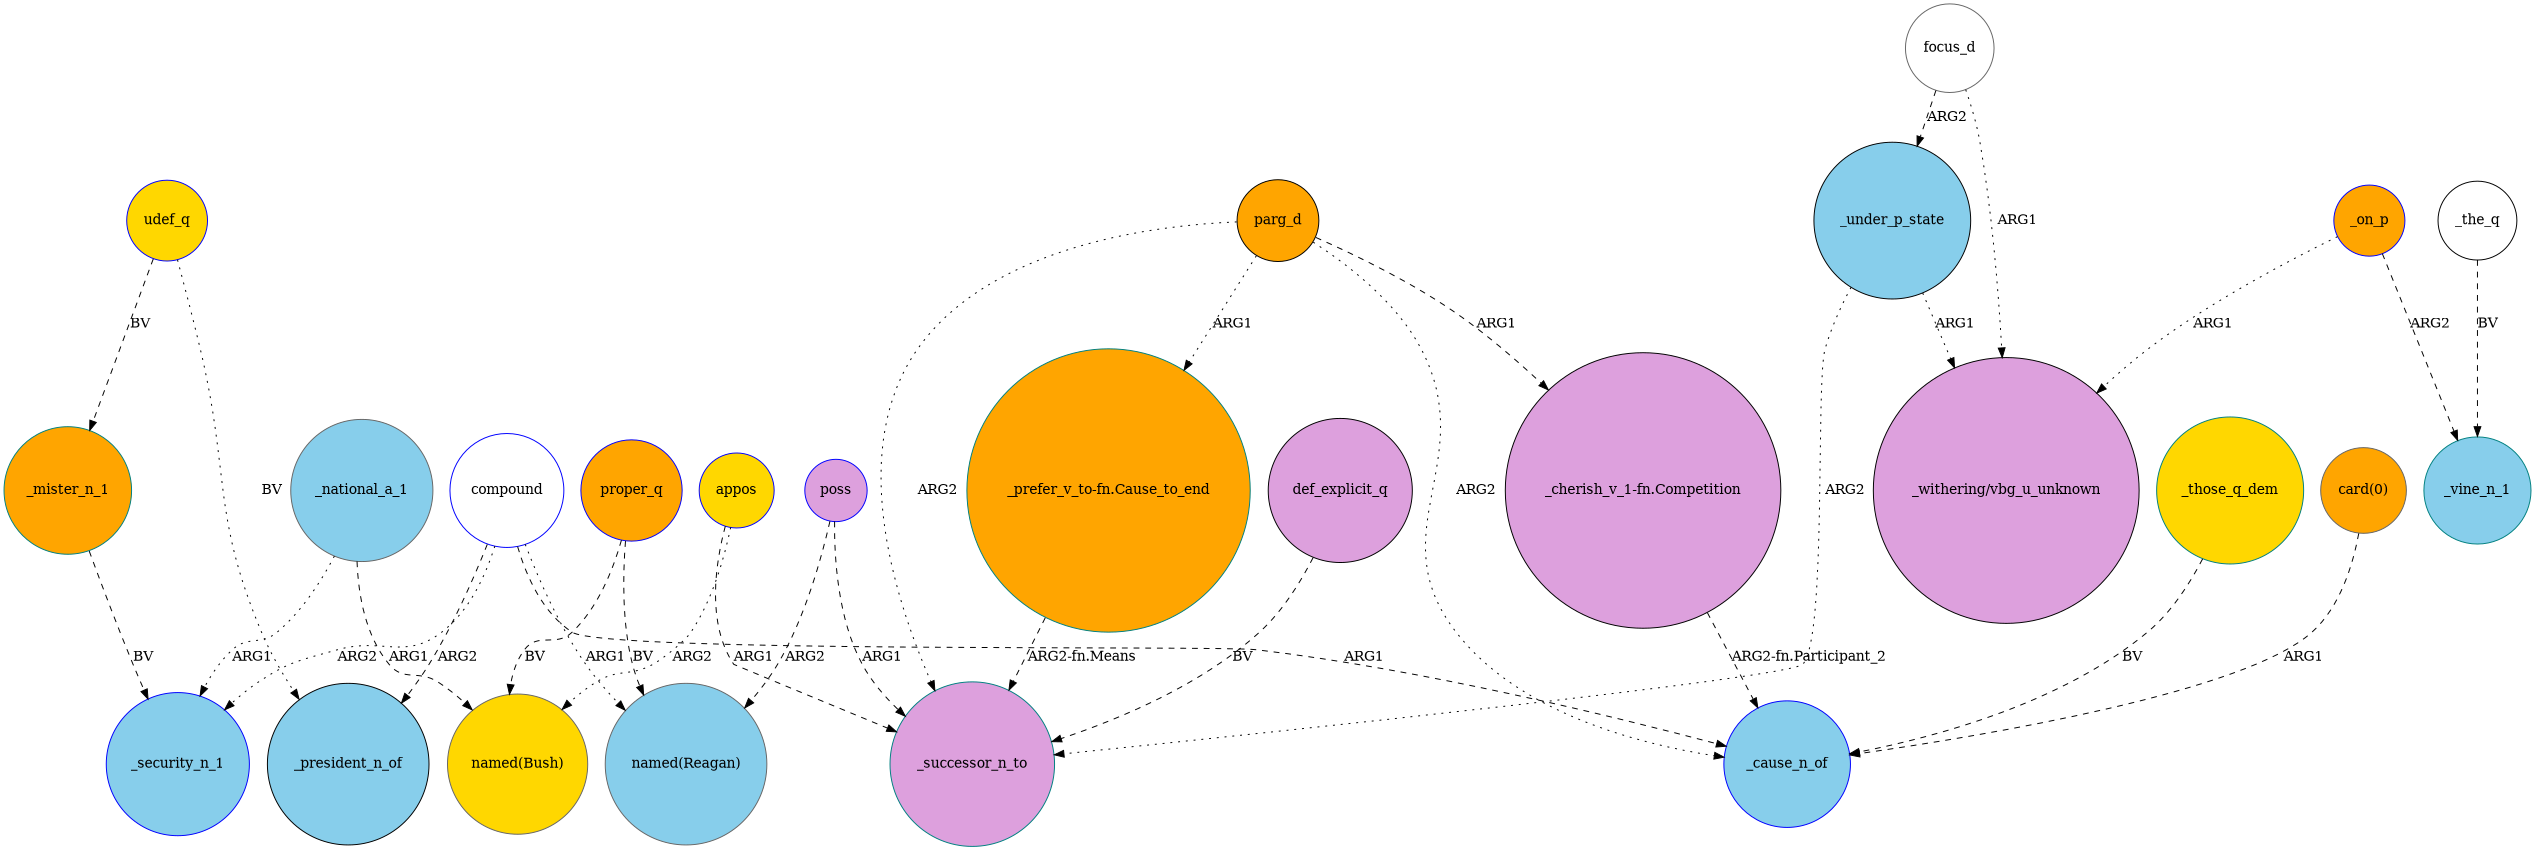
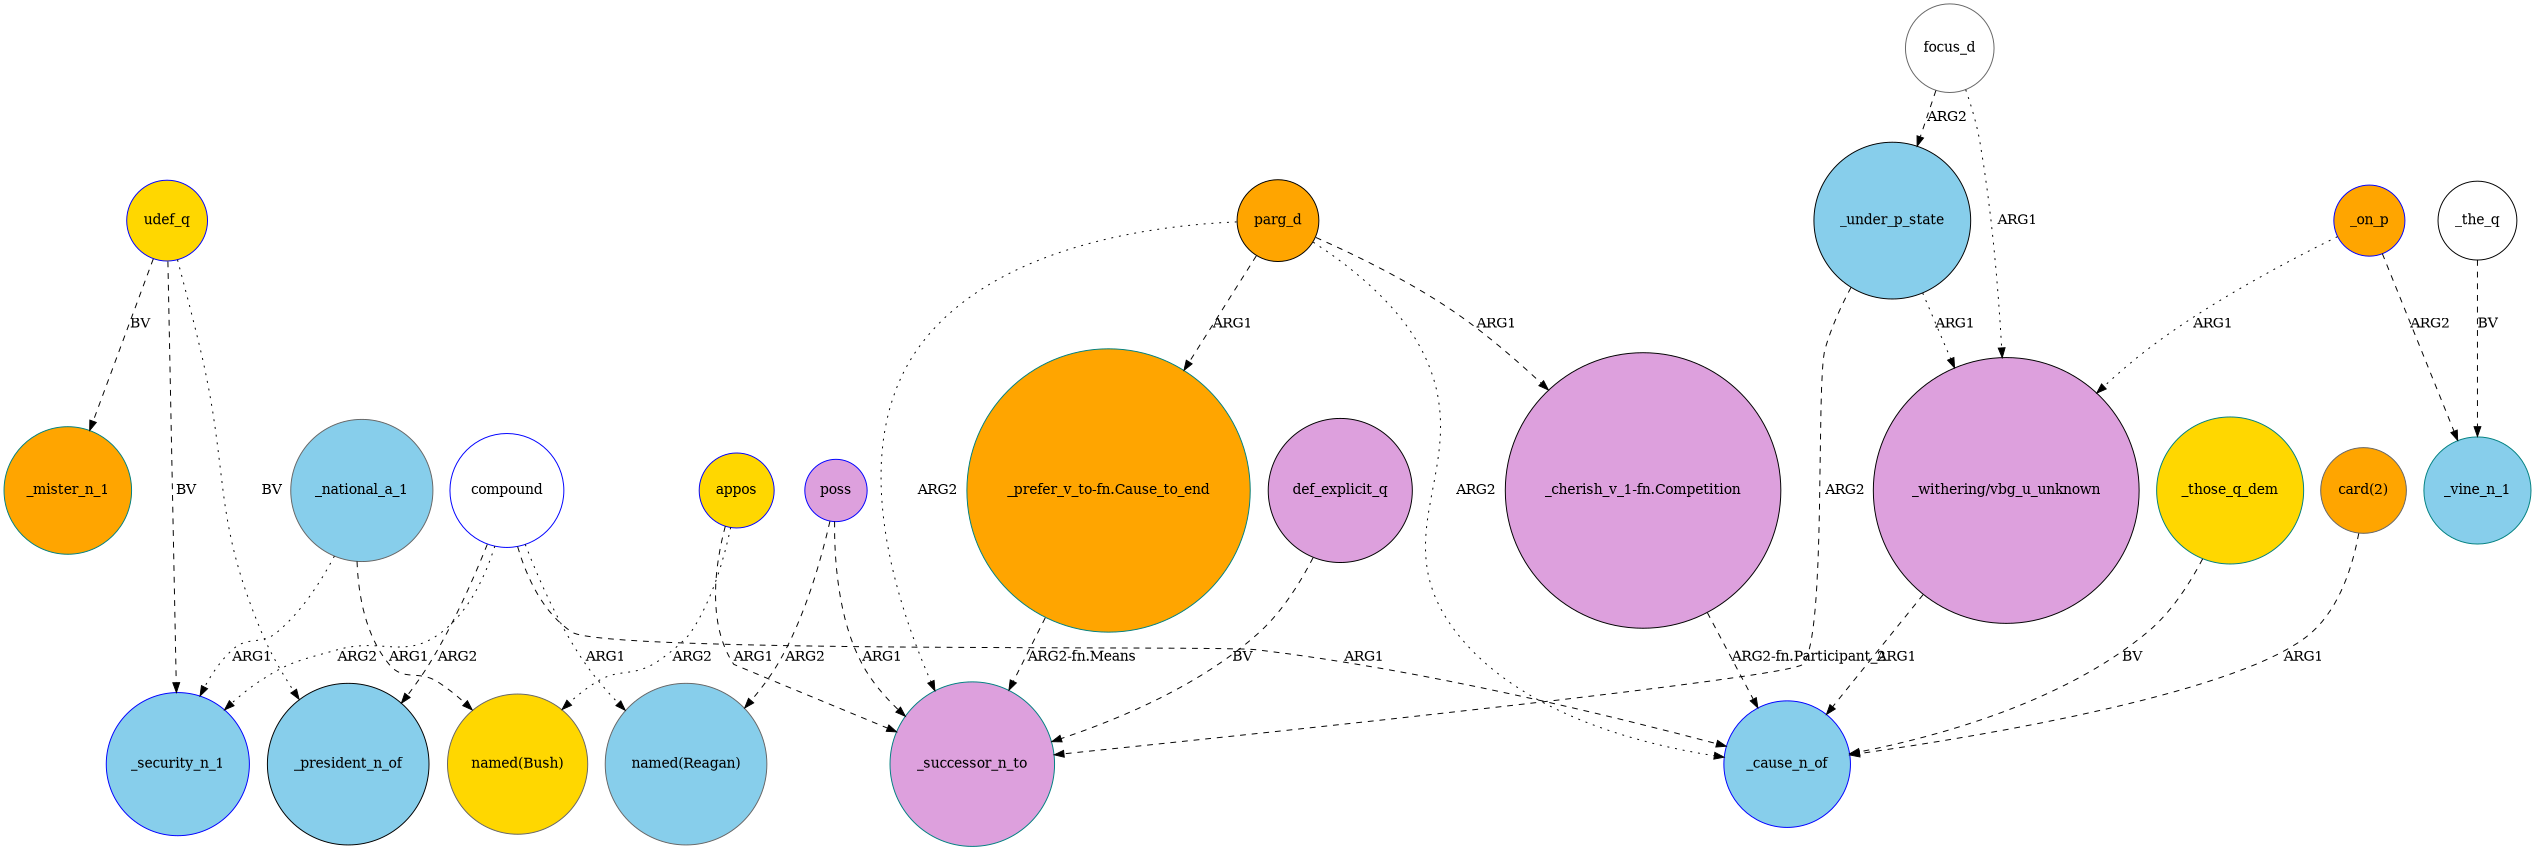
edge "parg_d" -> "_prefer_v_to-fn.Cause_to_end": style dotted -> dashed
node "proper_q": removed
node "card(0)": label "card(0)" -> "card(2)"
edge "_mister_n_1" -> "_security_n_1": now "udef_q" -> "_security_n_1"
edge "_withering/vbg_u_unknown" -> "_cause_n_of": added, label "ARG1"
edge "_under_p_state" -> "_successor_n_to": style dotted -> dashed
